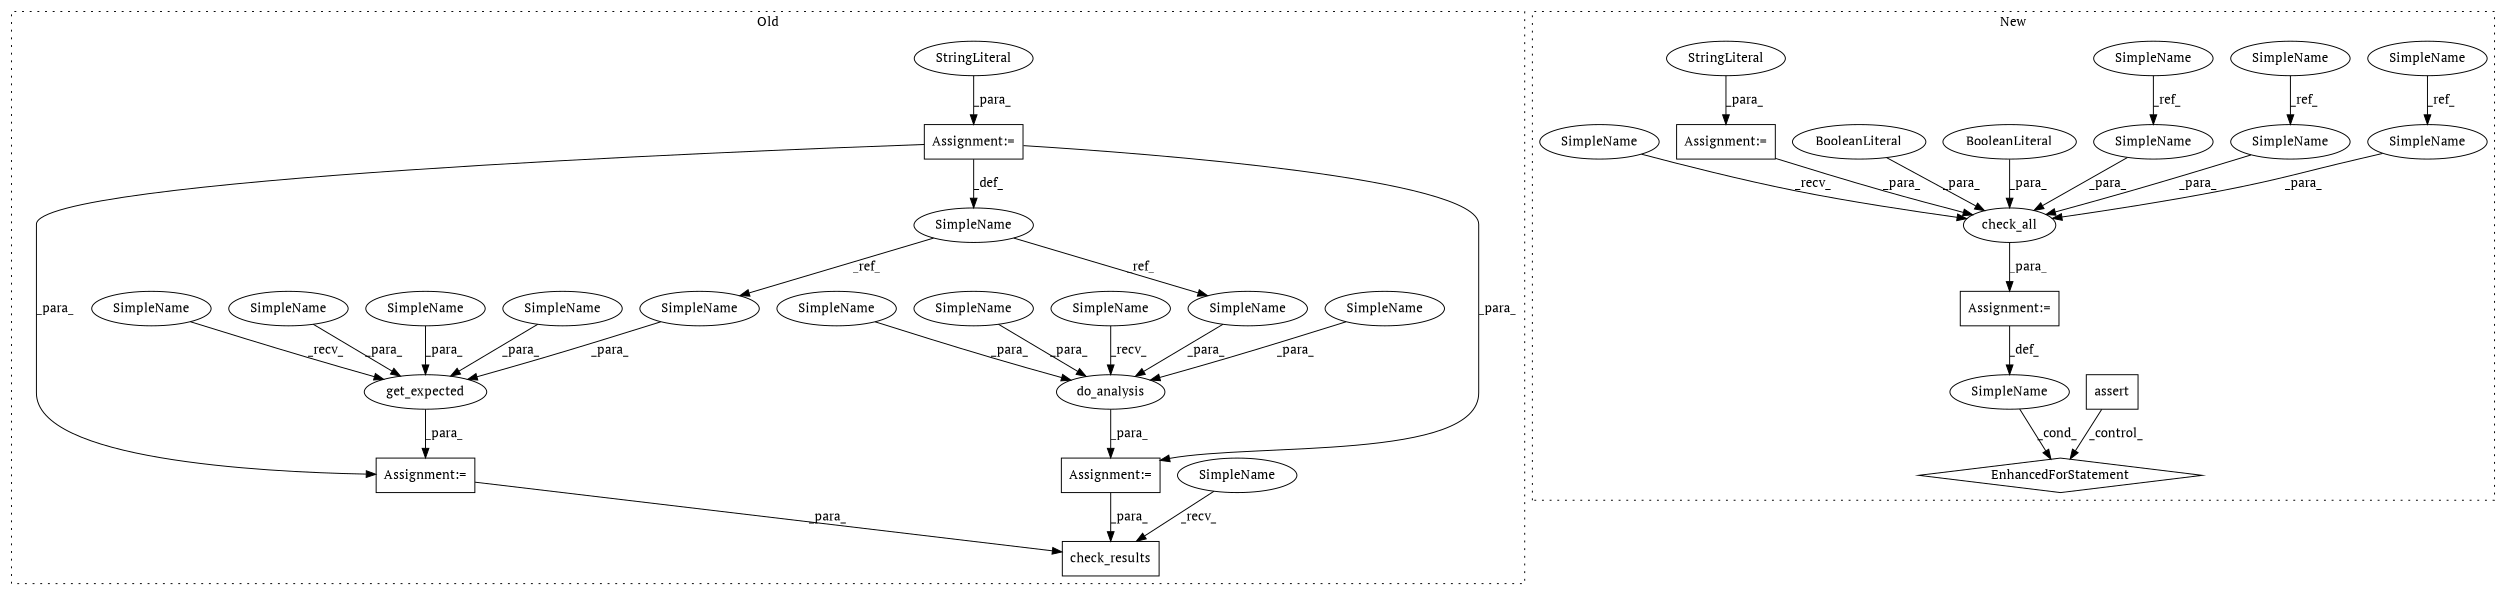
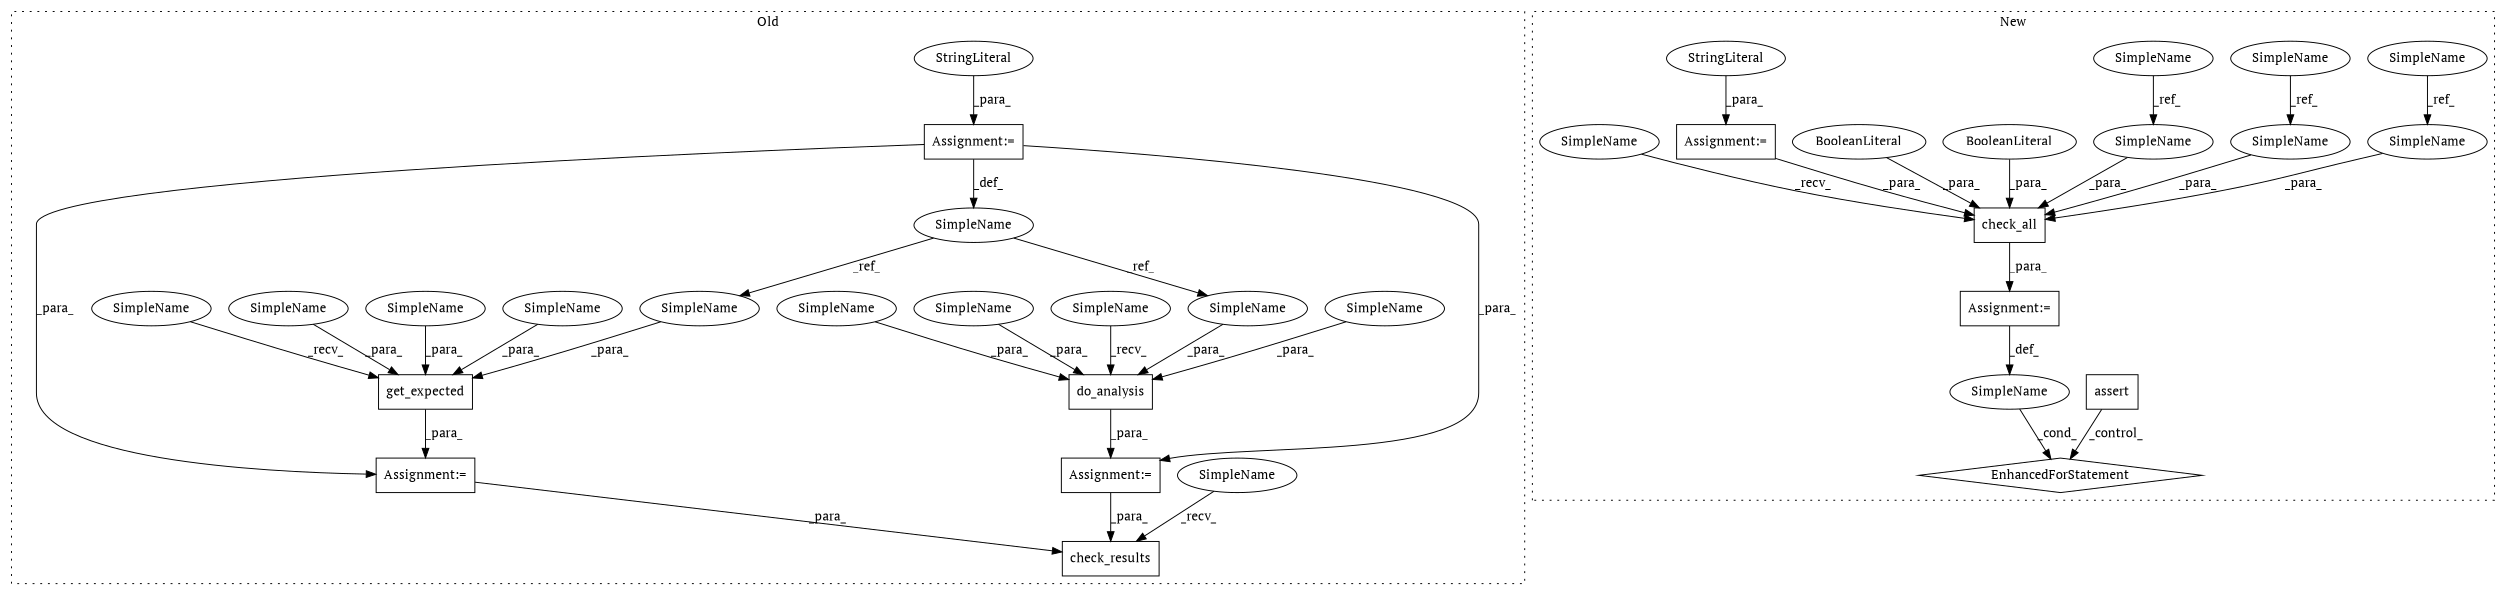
node "check_all": shape ellipse -> box
node "get_expected": shape ellipse -> box
node "do_analysis": shape ellipse -> box
